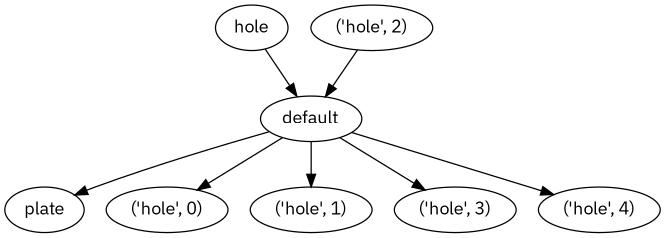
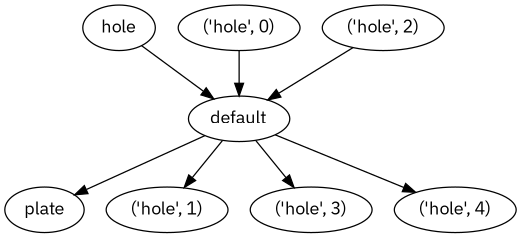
edge "default" -> "('hole', 0)": reversed
